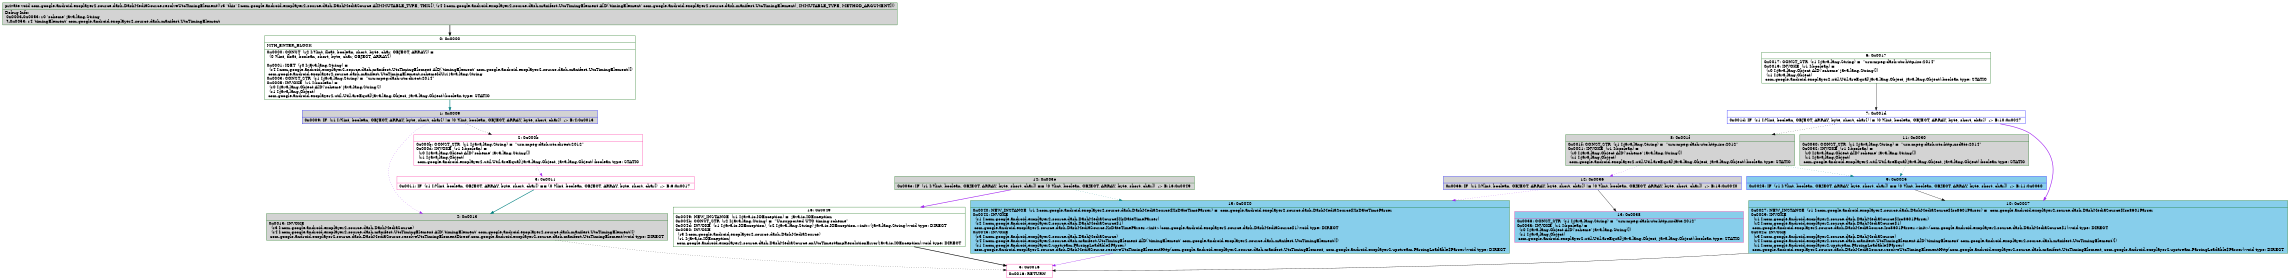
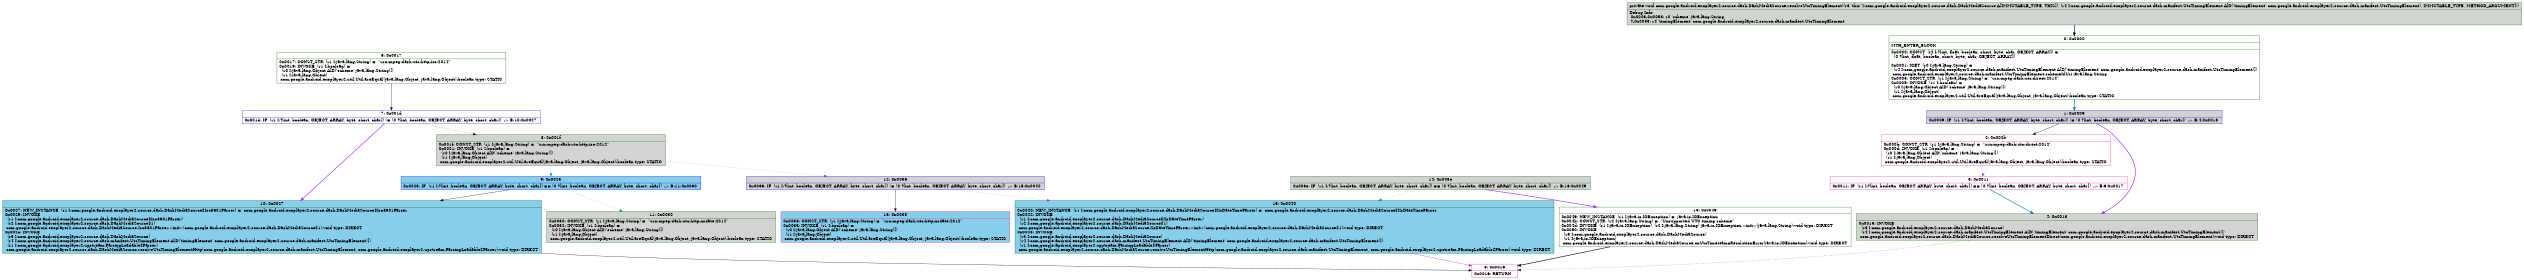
edge "1: 0x0009" -> "2: 0x000b": style dotted -> solid
edge "1: 0x0009" -> "4: 0x0013": style dotted -> bold
edge "11: 0x0030" -> "9: 0x0025": reversed
